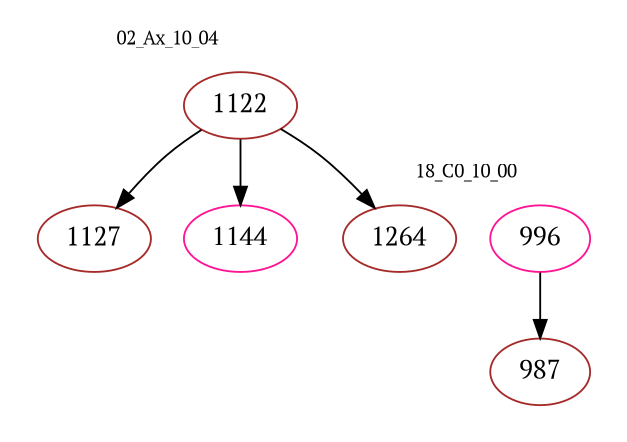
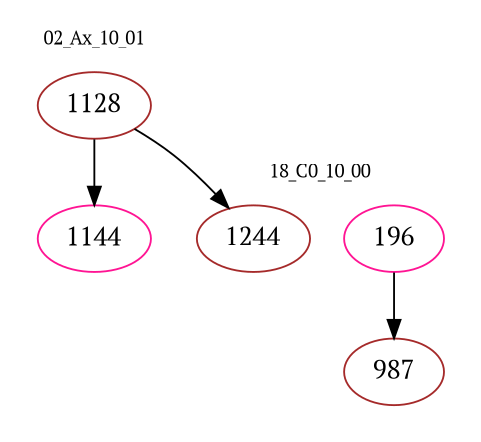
cluster "02_Ax_10_04": label "02_Ax_10_04" -> "02_Ax_10_01"
node "1122": label "1122" -> "1128"
node "1127": removed
node "1264": label "1264" -> "1244"
node "996": label "996" -> "196"
